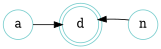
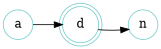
edge "n" -> "d": reversed
